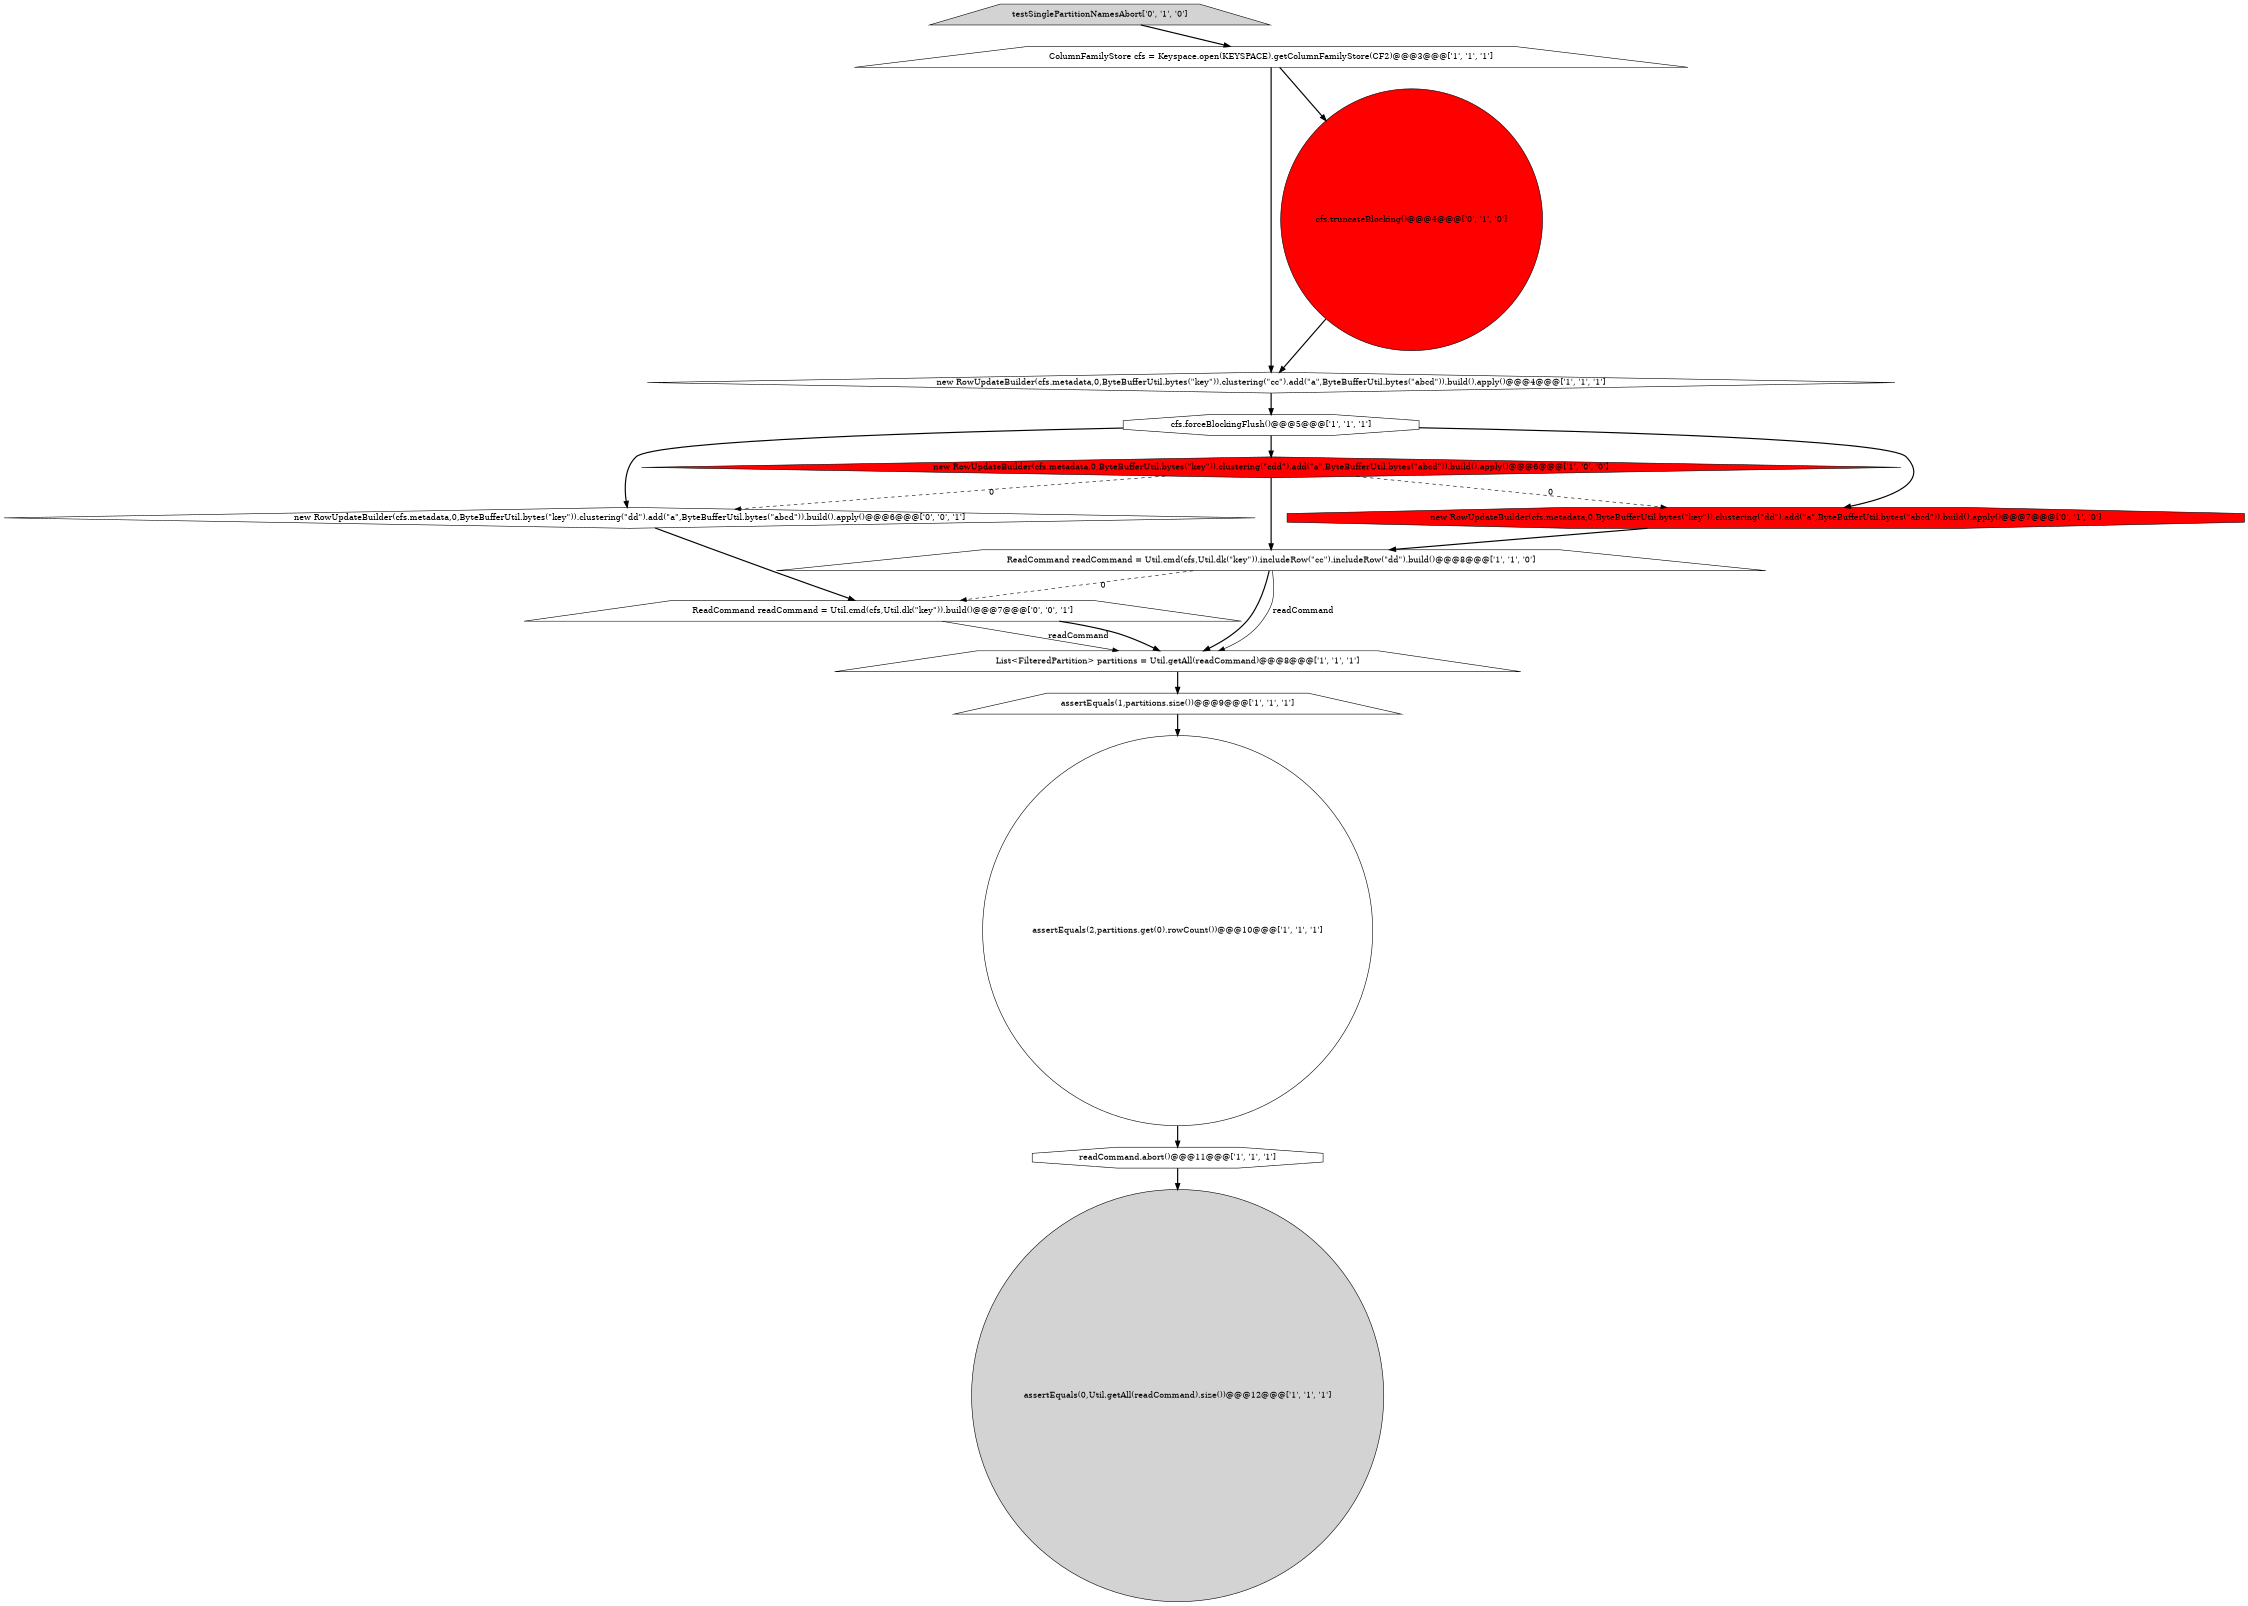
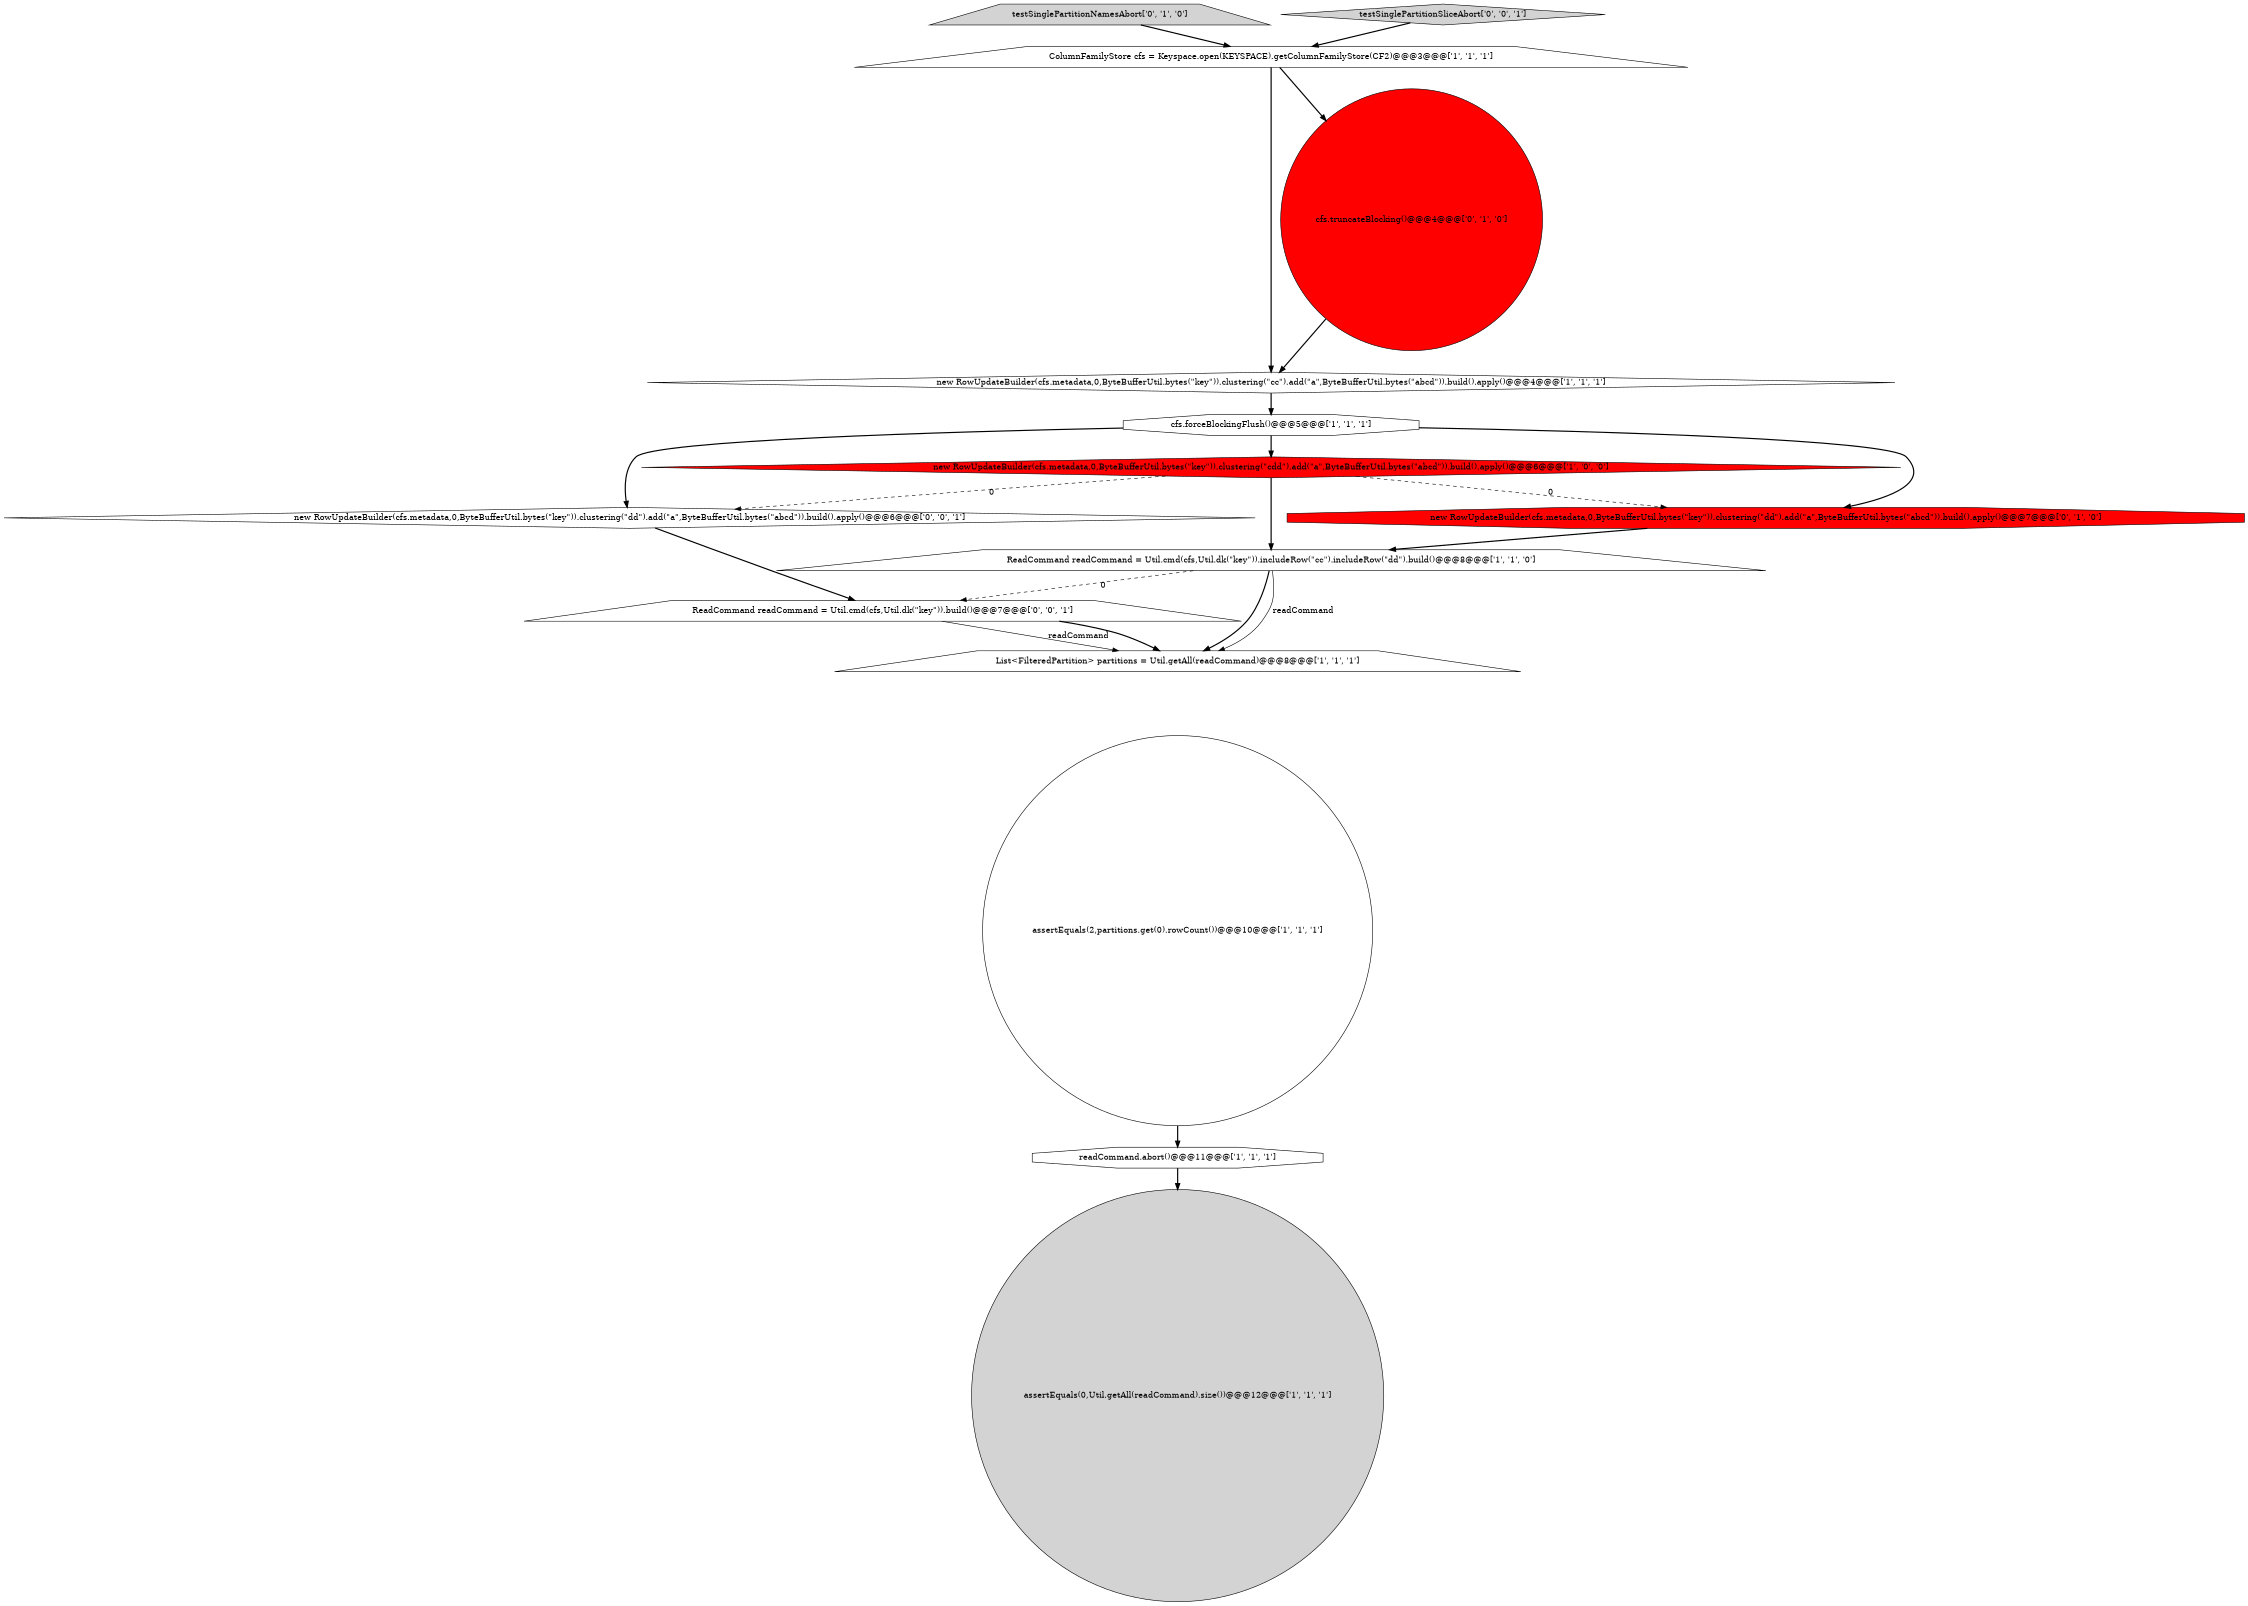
node "testSinglePartitionSliceAbort['0', '0', '1']": added
node "assertEquals(1,partitions.size())@@@9@@@['1', '1', '1']": removed
